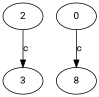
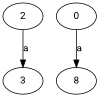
edge "2" -> "3": label "c" -> "a"
edge "0" -> "8": label "c" -> "a"
